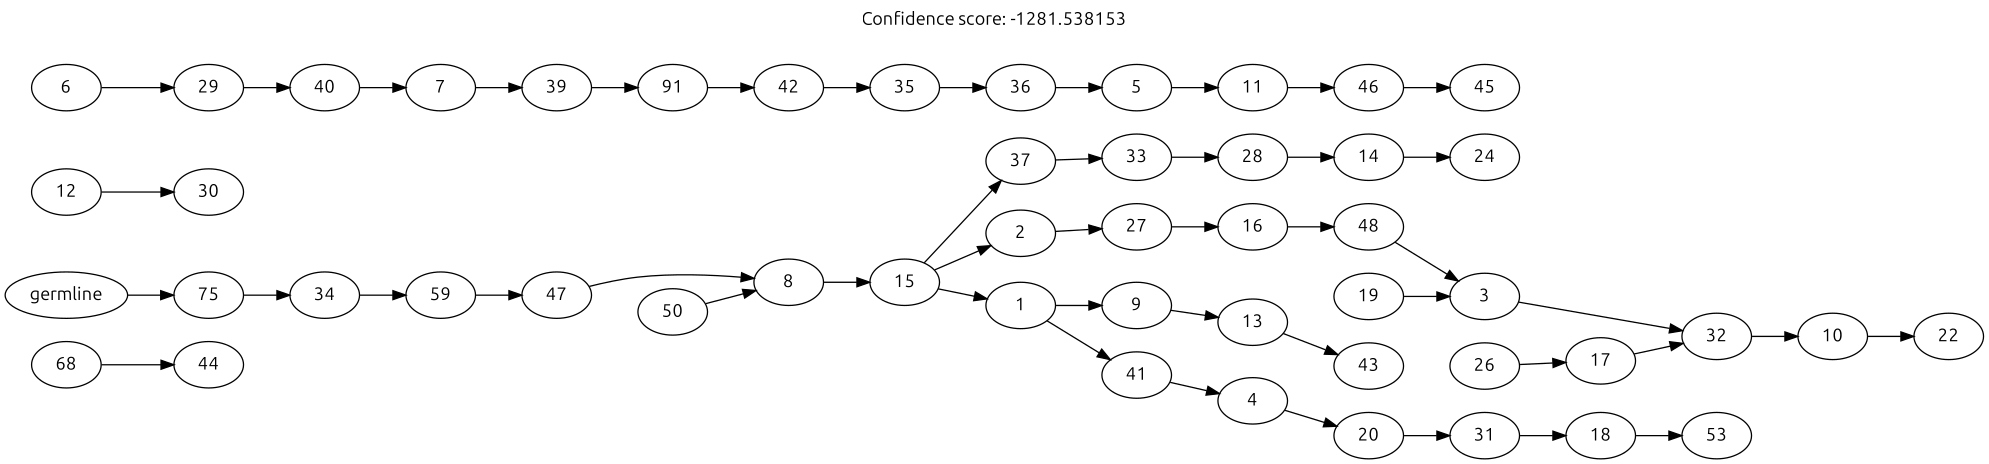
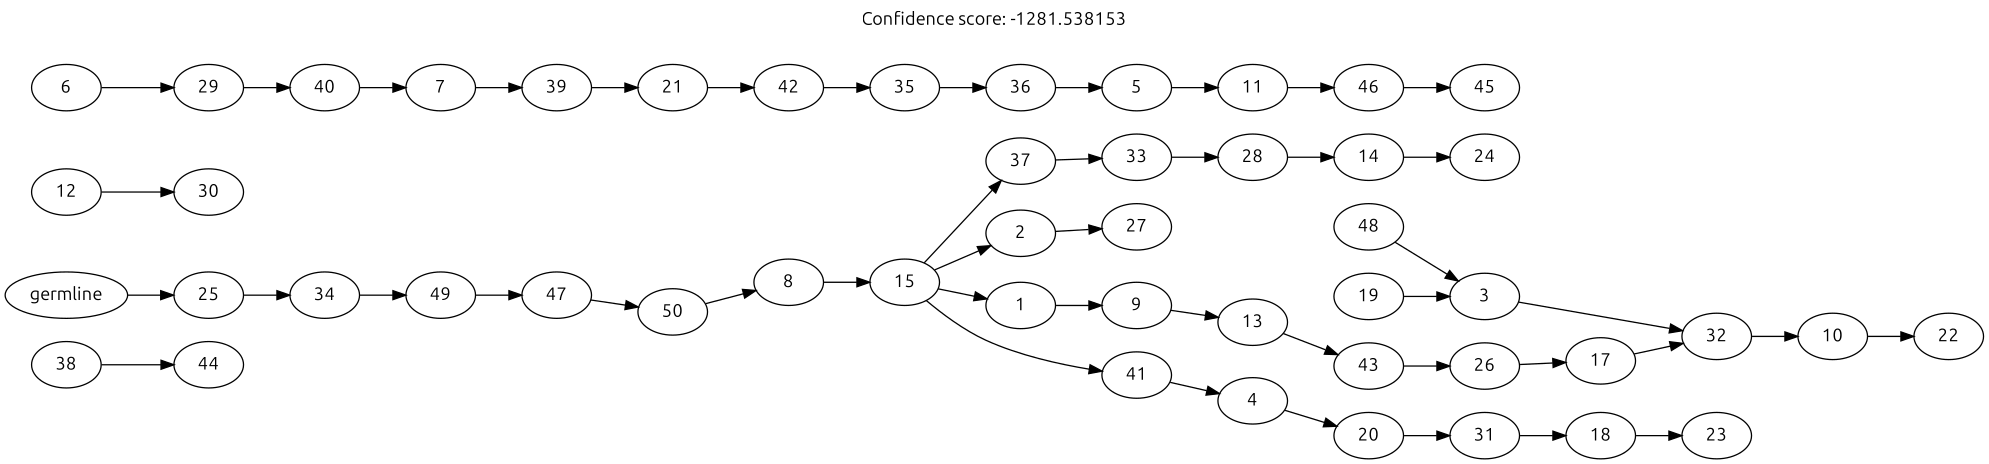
node "91": label "91" -> "21"
node "16": removed
edge "47" -> "8": now "47" -> "50"
node "75": label "75" -> "25"
node "59": label "59" -> "49"
edge "1" -> "41": now "15" -> "41"
node "68": label "68" -> "38"
edge "43" -> "26": added
node "53": label "53" -> "23"
